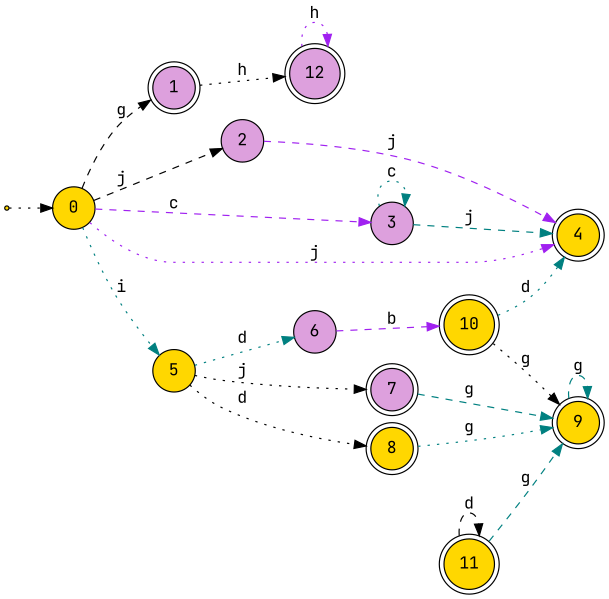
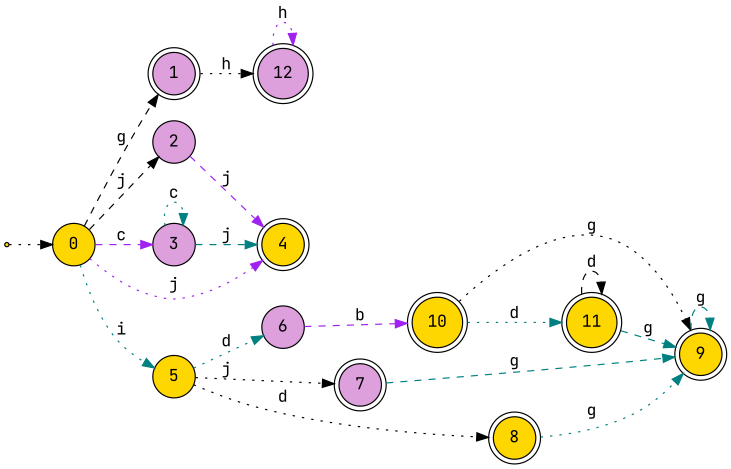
edge "10" -> "4": now "10" -> "11"
